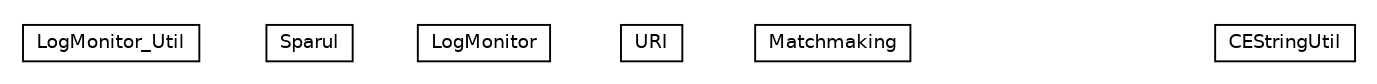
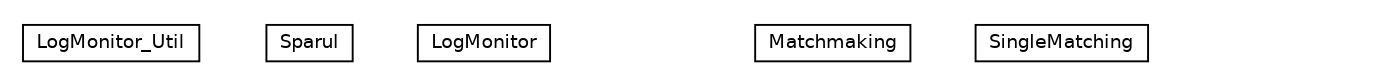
node "URI": removed
node "SingleMatching": added
node "CEStringUtil": removed
